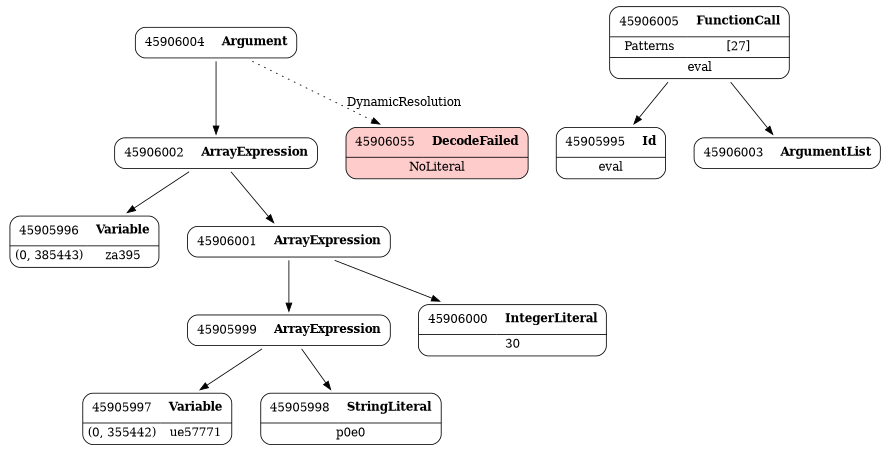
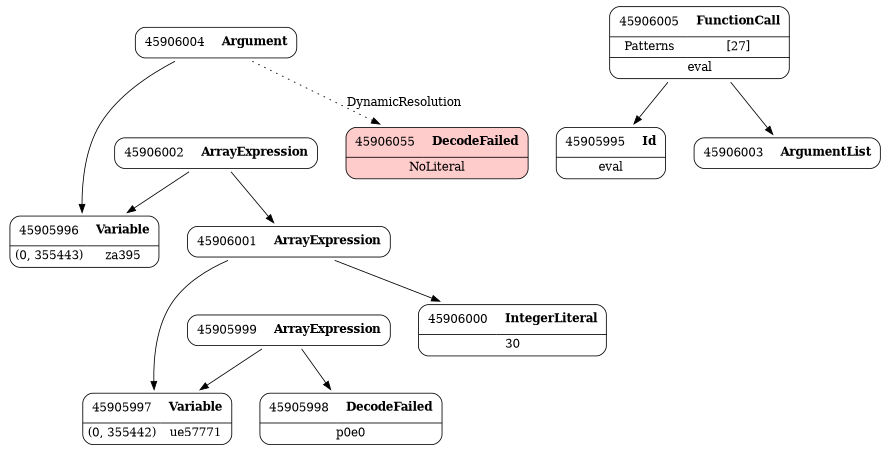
edge "45906004" -> "45906002": now "45906004" -> "45905996"
node "45905996": text "(0, 385443)" -> "(0, 355443)"
edge "45906001" -> "45905999": now "45906001" -> "45905997"
node "45905998": text "StringLiteral" -> "DecodeFailed"
